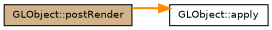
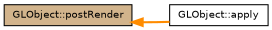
edge "GLObject::postRender" -> "GLObject::apply": reversed
